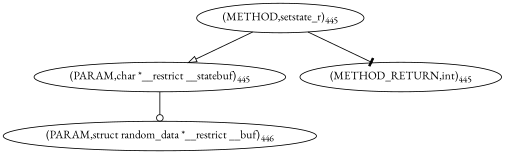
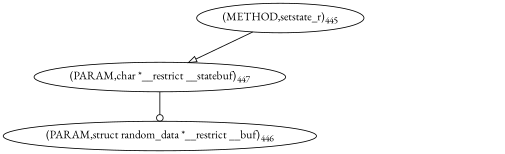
node "(PARAM,char *__restrict __statebuf)": text "445" -> "447"
node "(METHOD_RETURN,int)": removed
